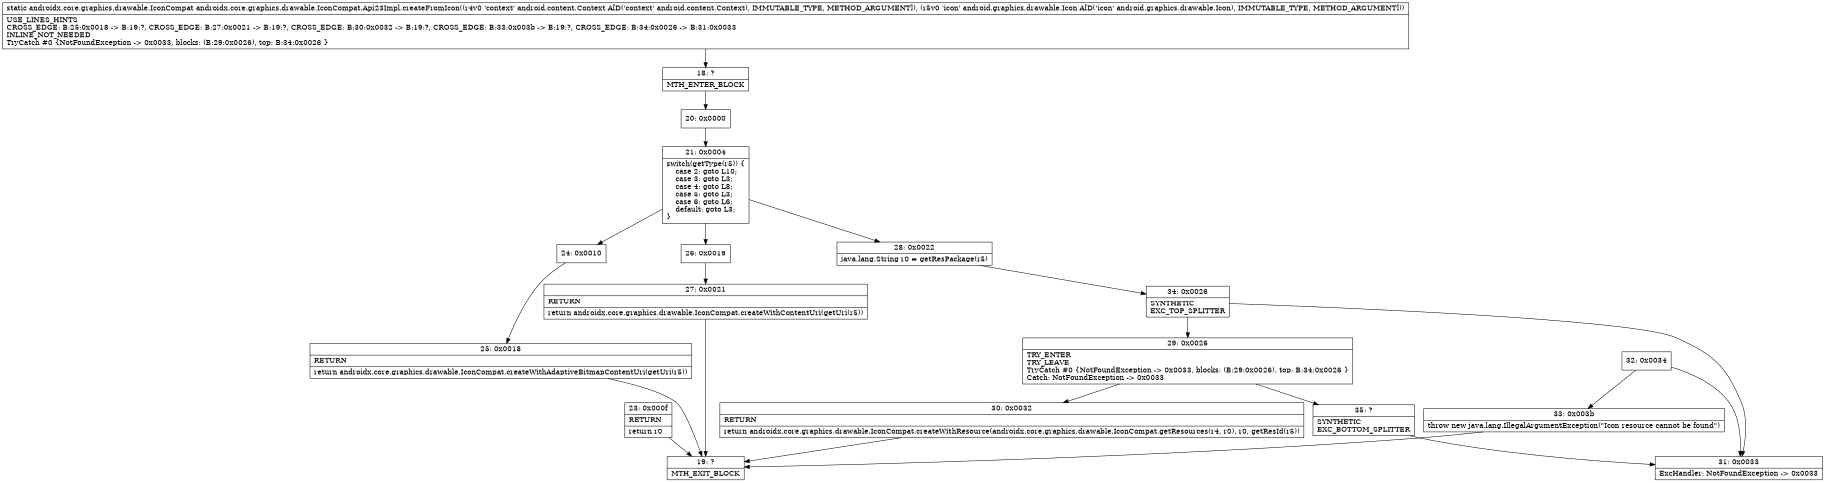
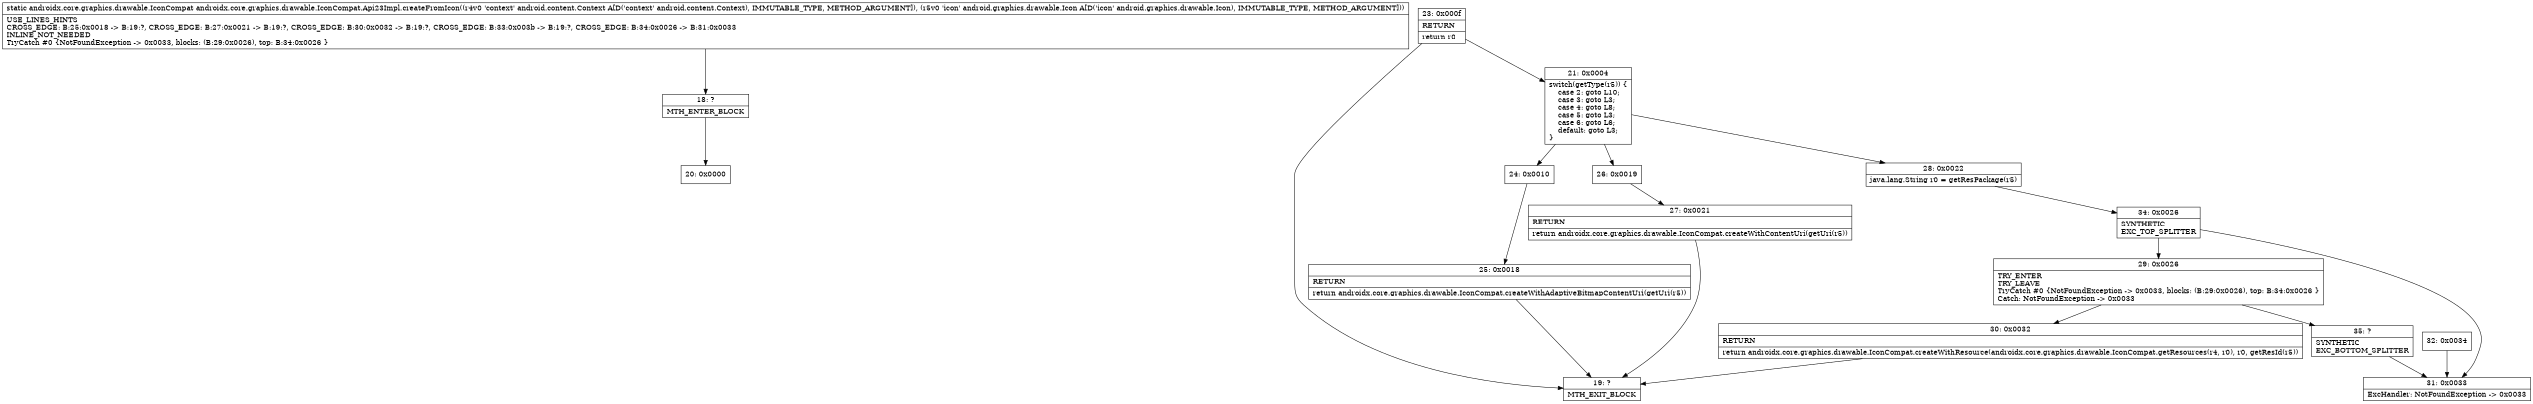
edge "20: 0x0000" -> "21: 0x0004": now "23: 0x000f" -> "21: 0x0004"
node "33: 0x003b": removed
